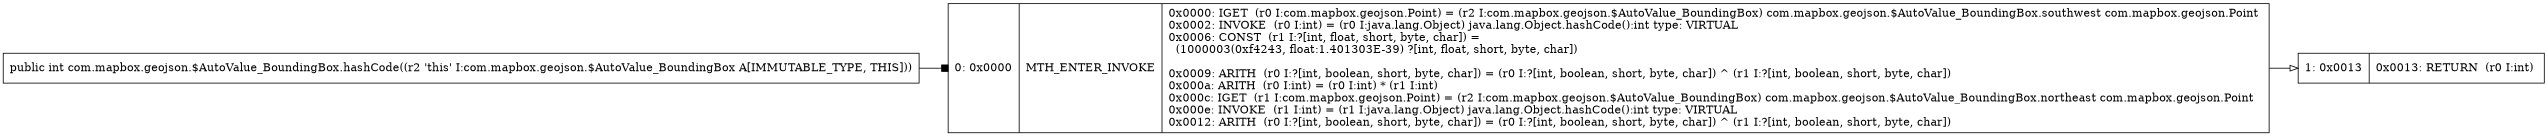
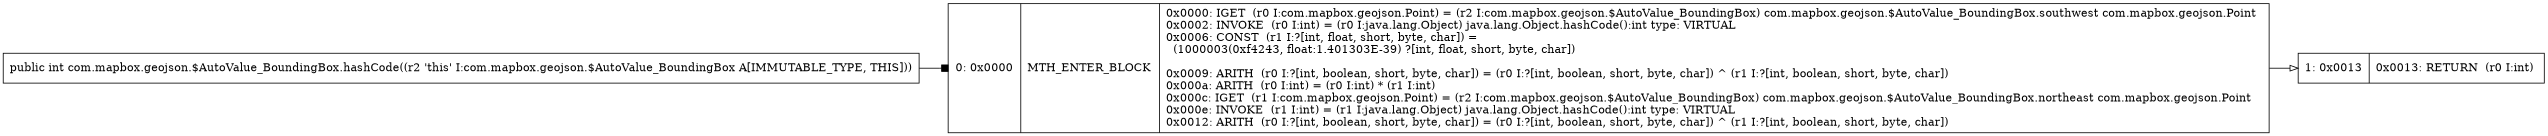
node "0: 0x0000": text "MTH_ENTER_INVOKE" -> "MTH_ENTER_BLOCK"
